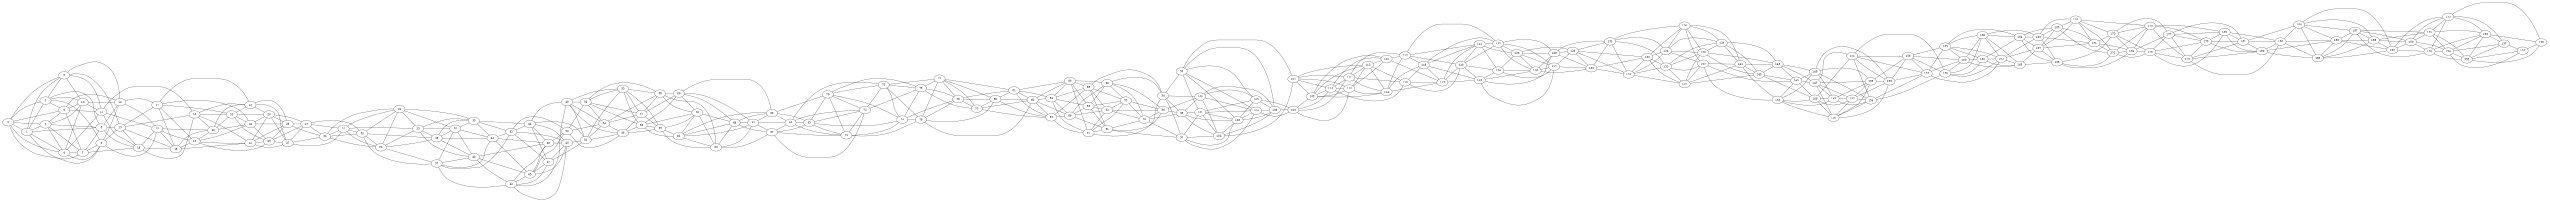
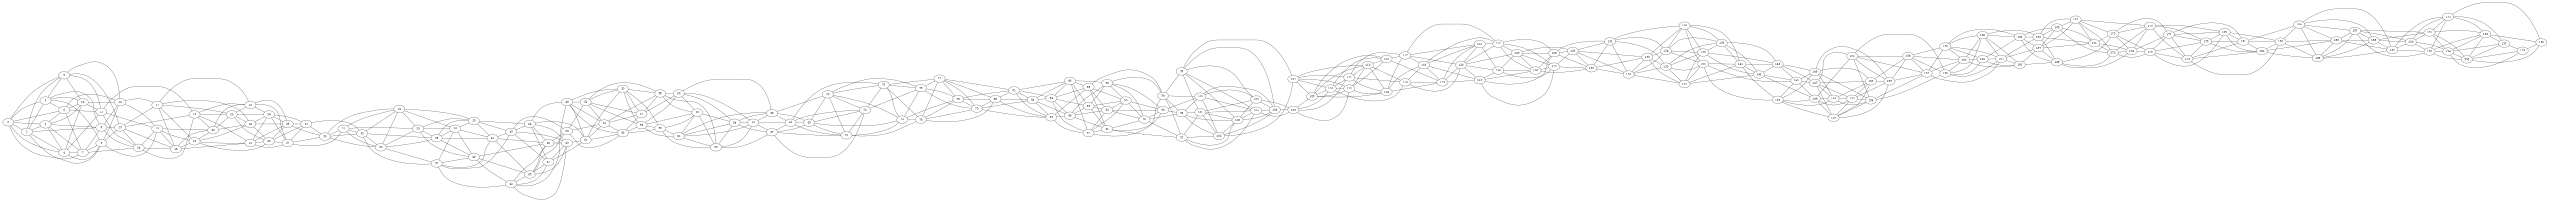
edge "121" -- "125": now "120" -- "125"
edge "57" -- "59": removed
edge "29" -- "31": removed
edge "82" -- "76": now "79" -- "76"
